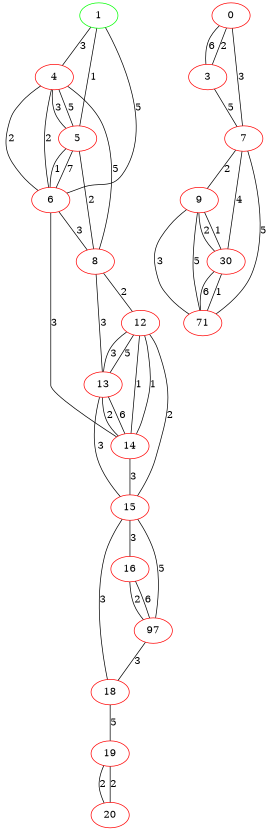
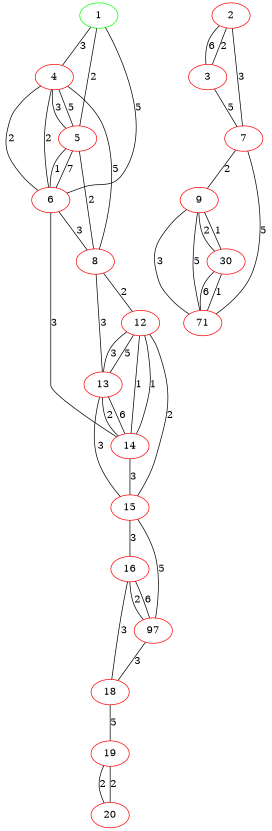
node "0": label "0" -> "2"
edge "1" -- "5": label "1" -> "2"
edge "7" -- "30": removed, label "4"
edge "15" -- "18": now "16" -- "18"
